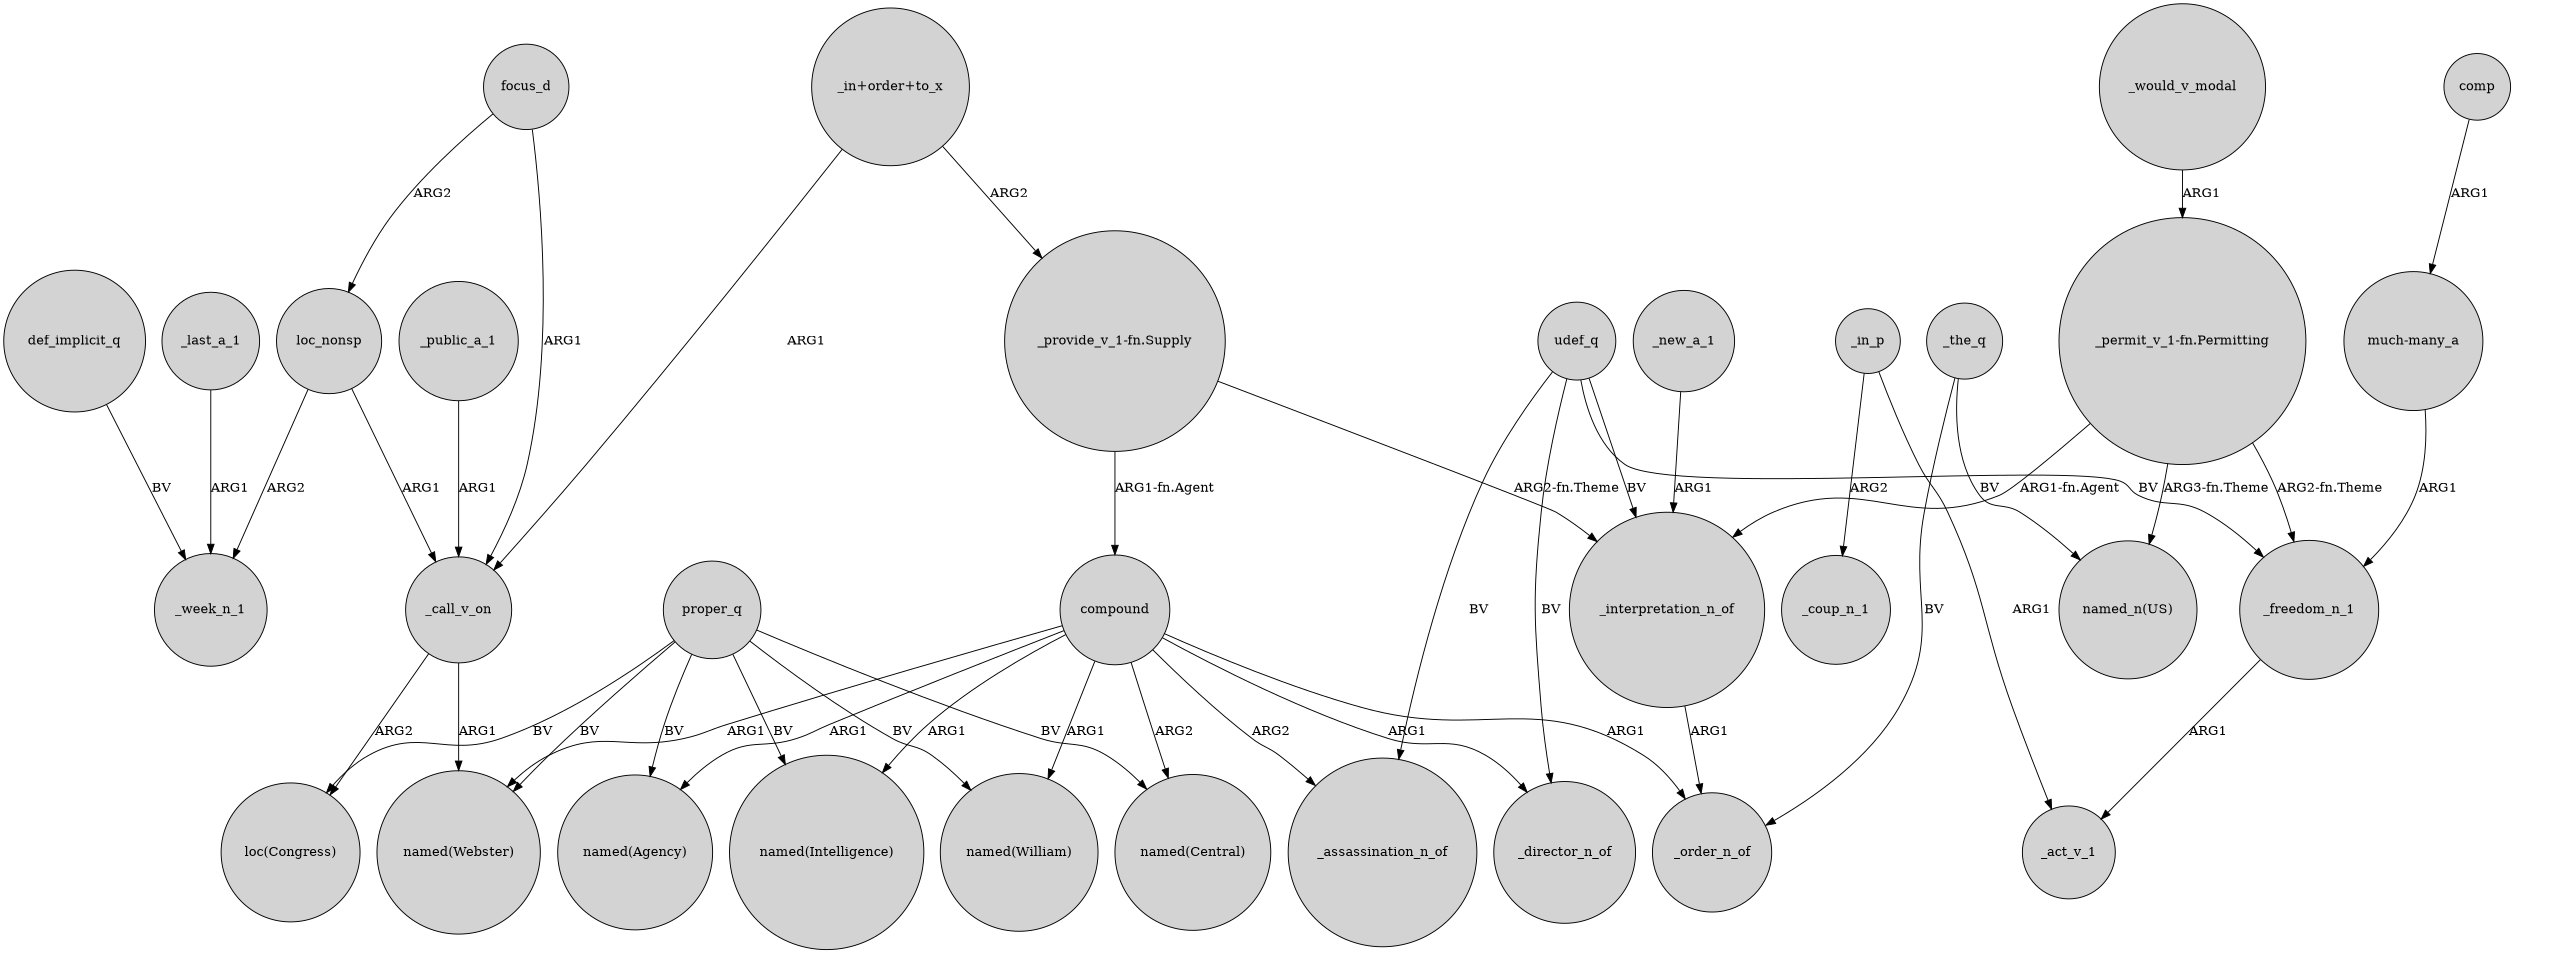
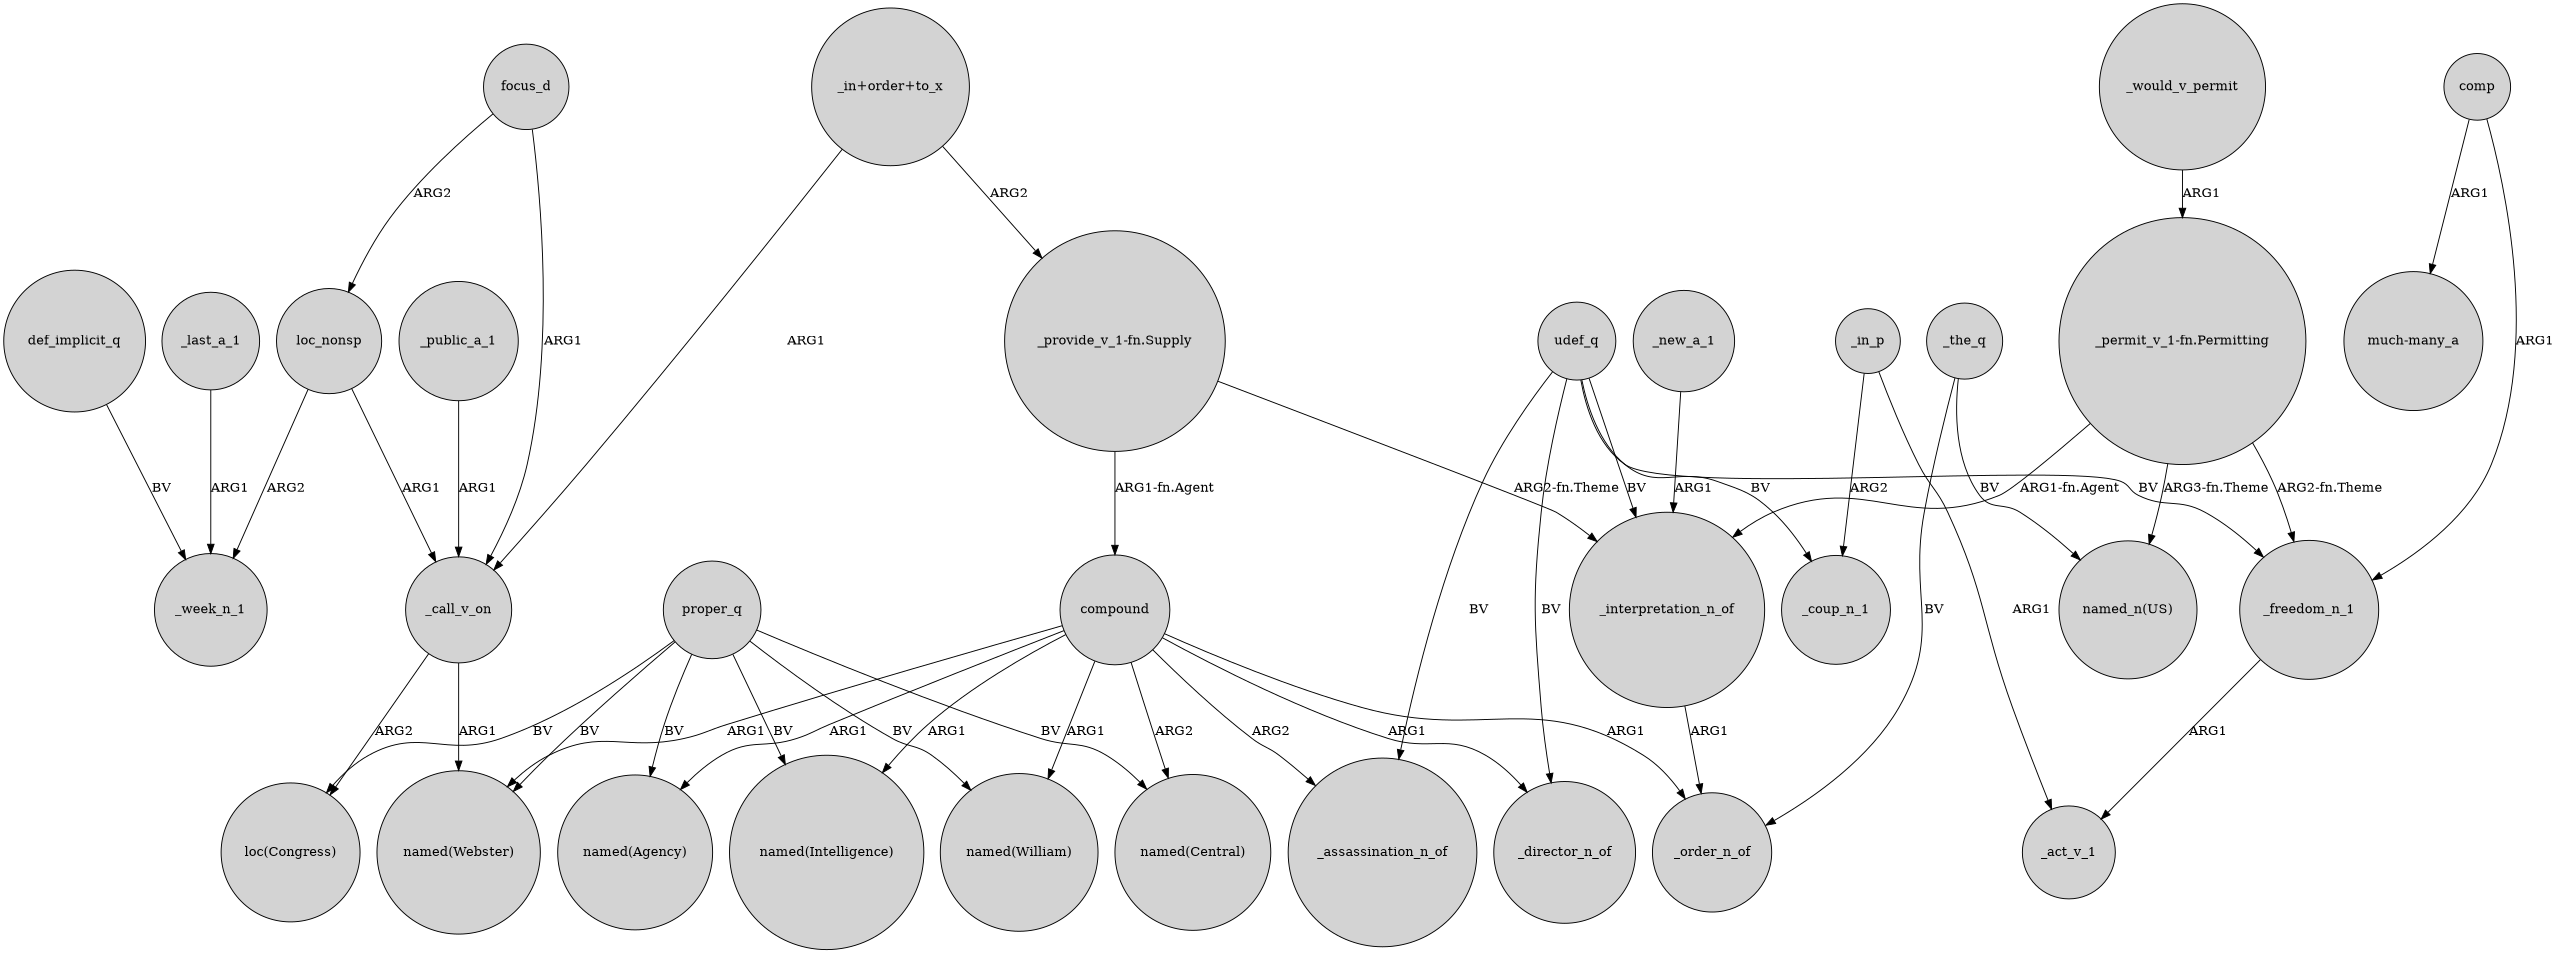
node "_would_v_modal": label "_would_v_modal" -> "_would_v_permit"
edge "udef_q" -> "_coup_n_1": added, label "BV"
edge "much-many_a" -> "_freedom_n_1": now "comp" -> "_freedom_n_1"
